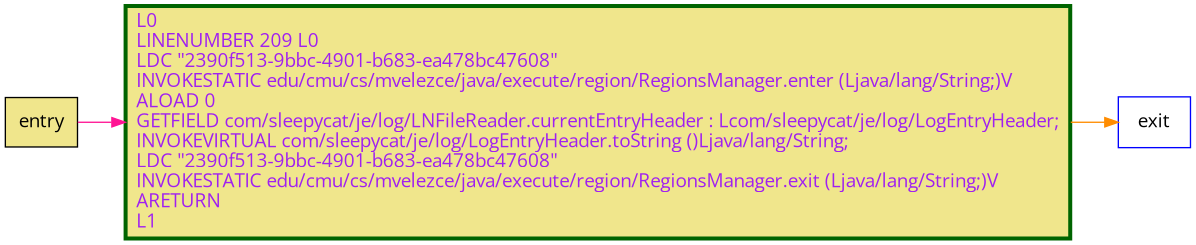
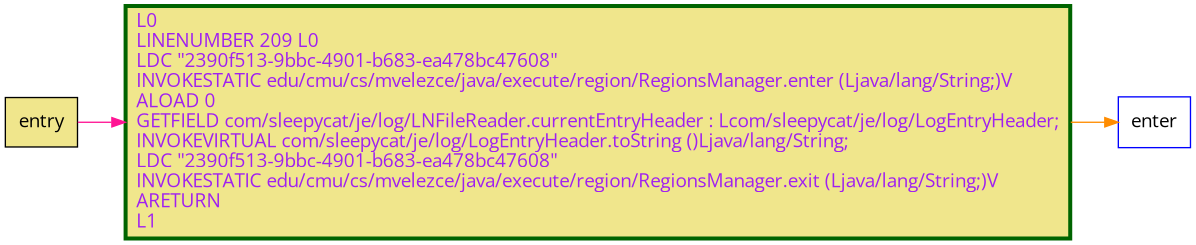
node "exit": label "exit" -> "enter"
